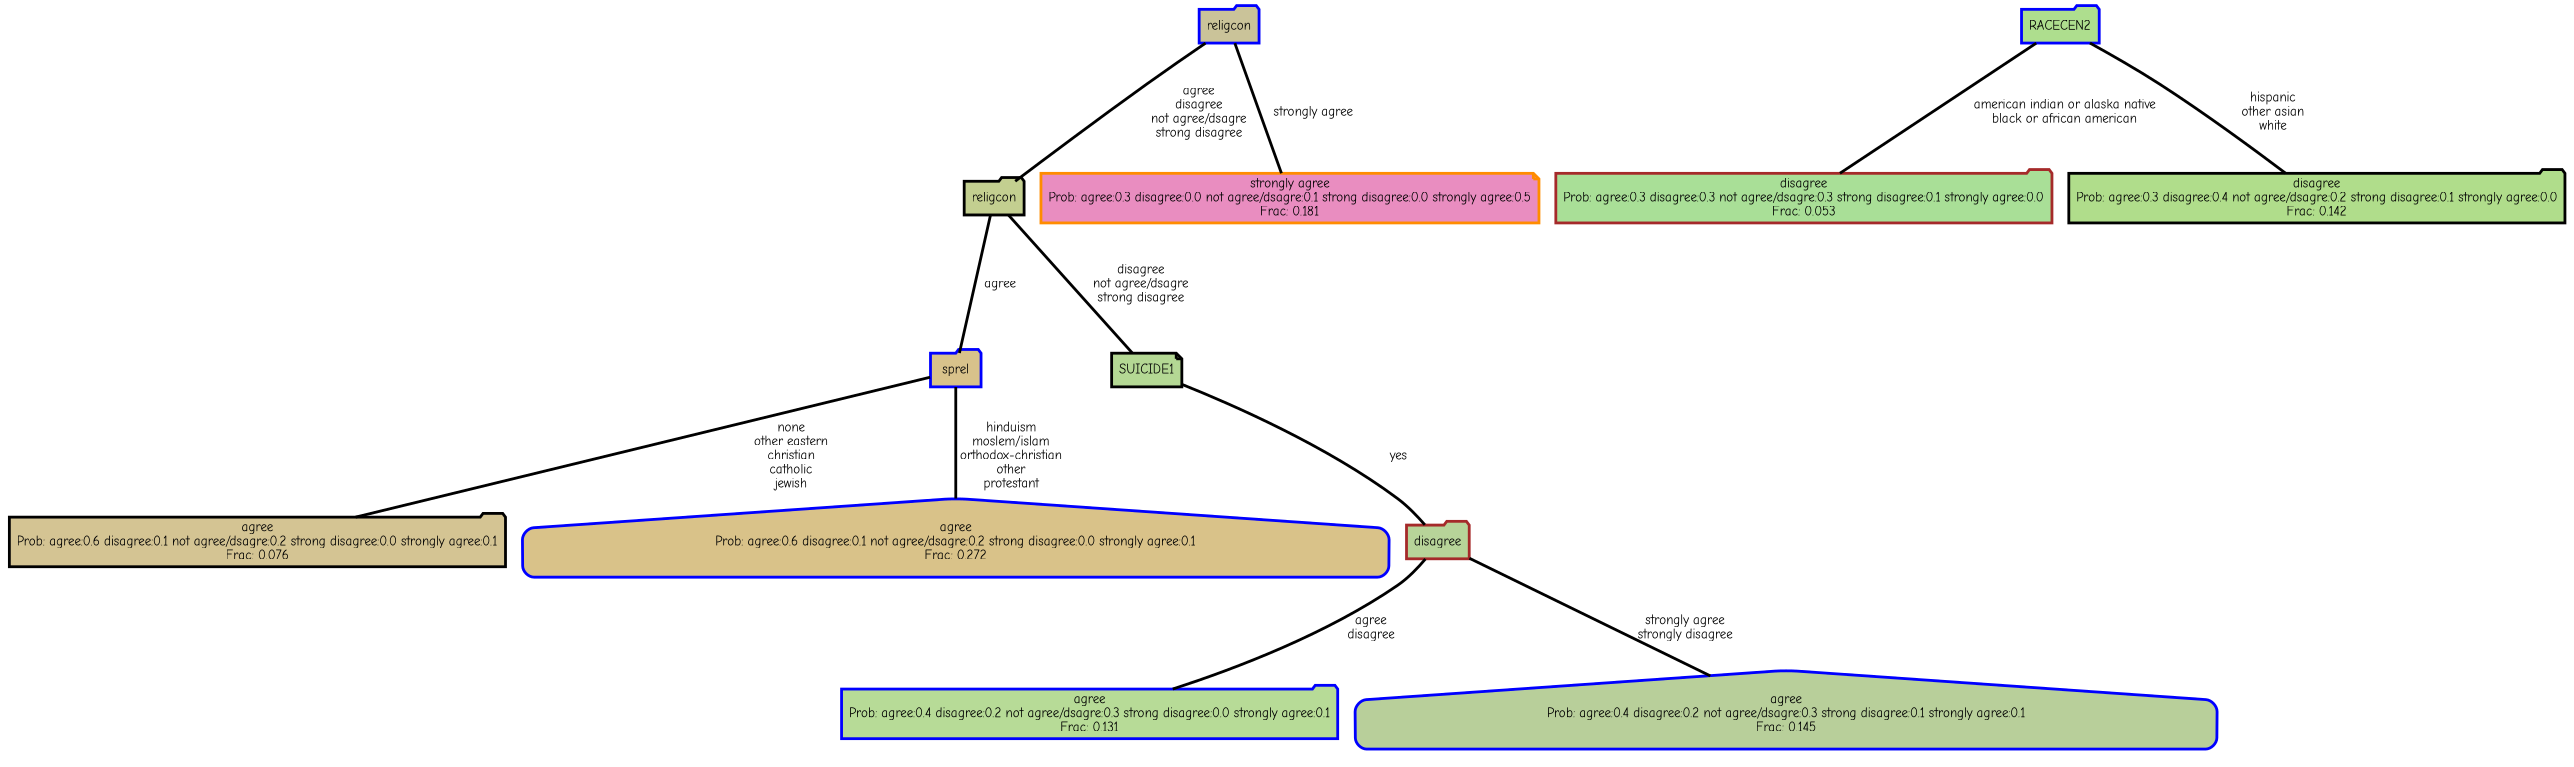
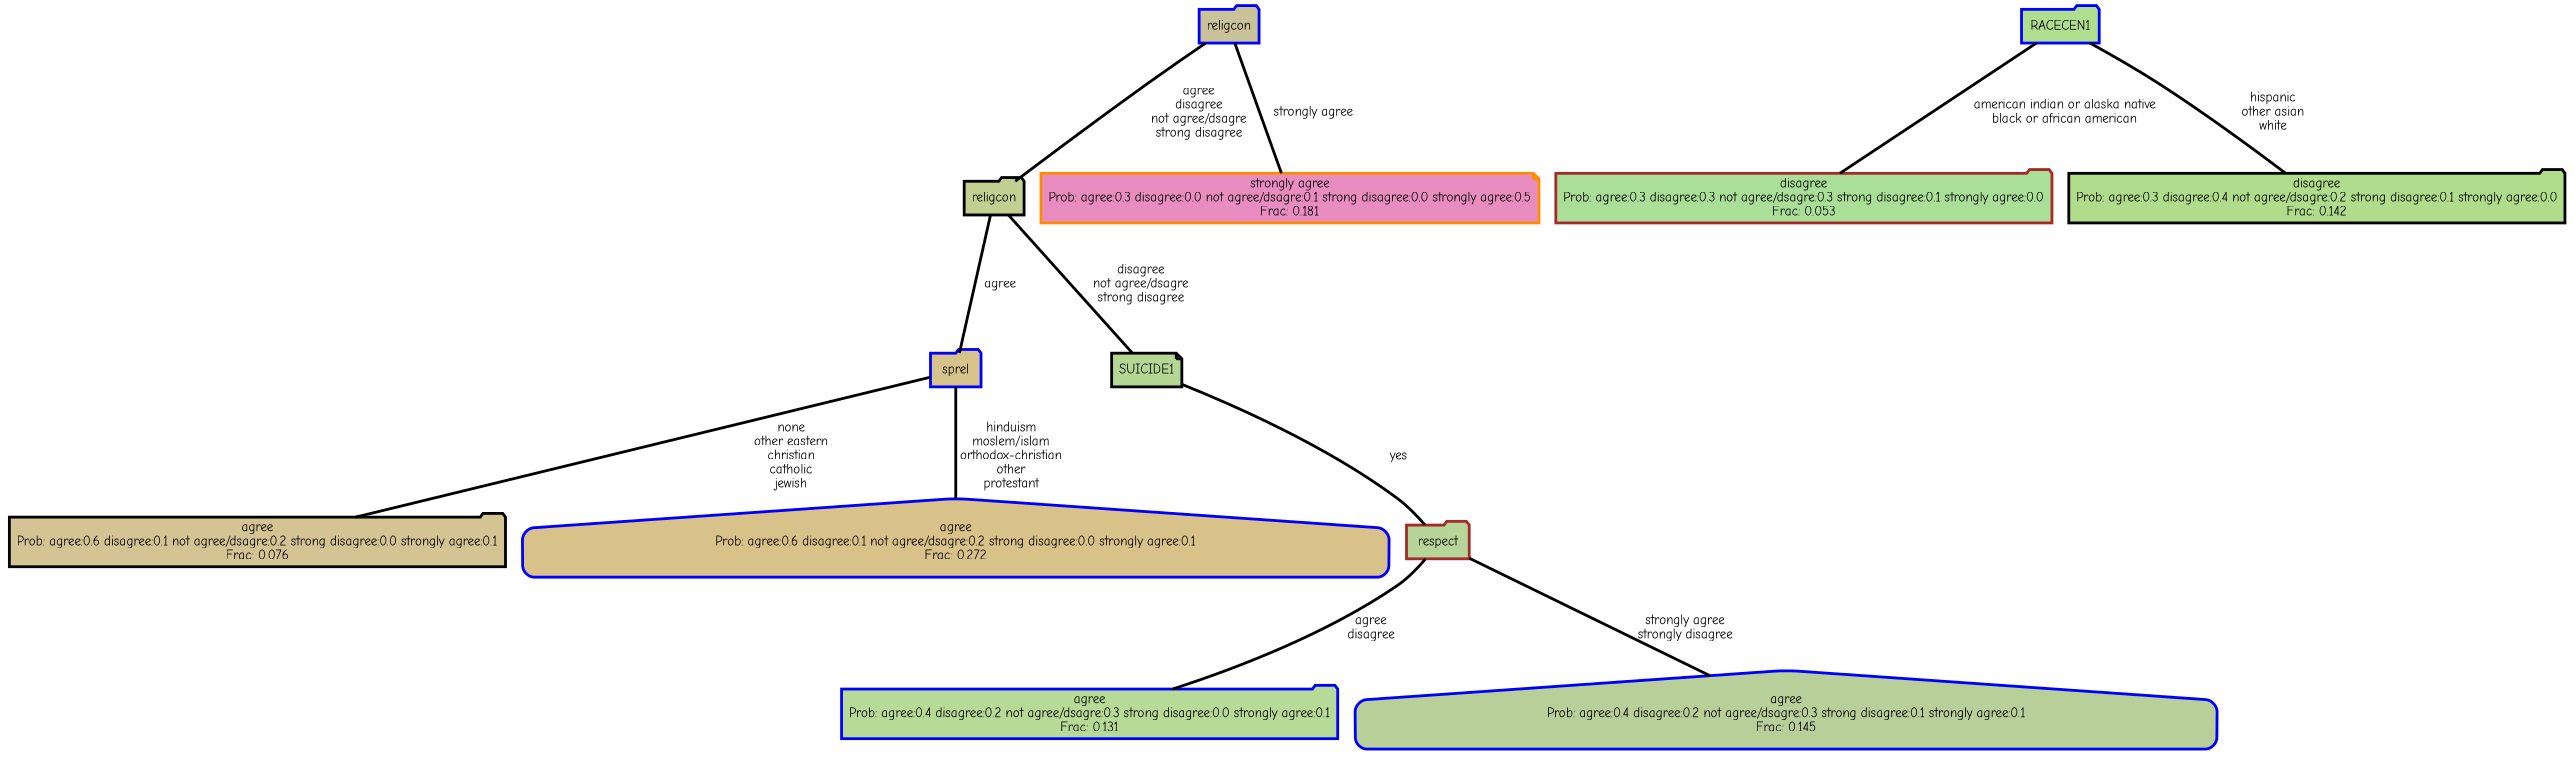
node "RACECEN2": label "RACECEN2" -> "RACECEN1"
node "disagree": label "disagree" -> "respect"
